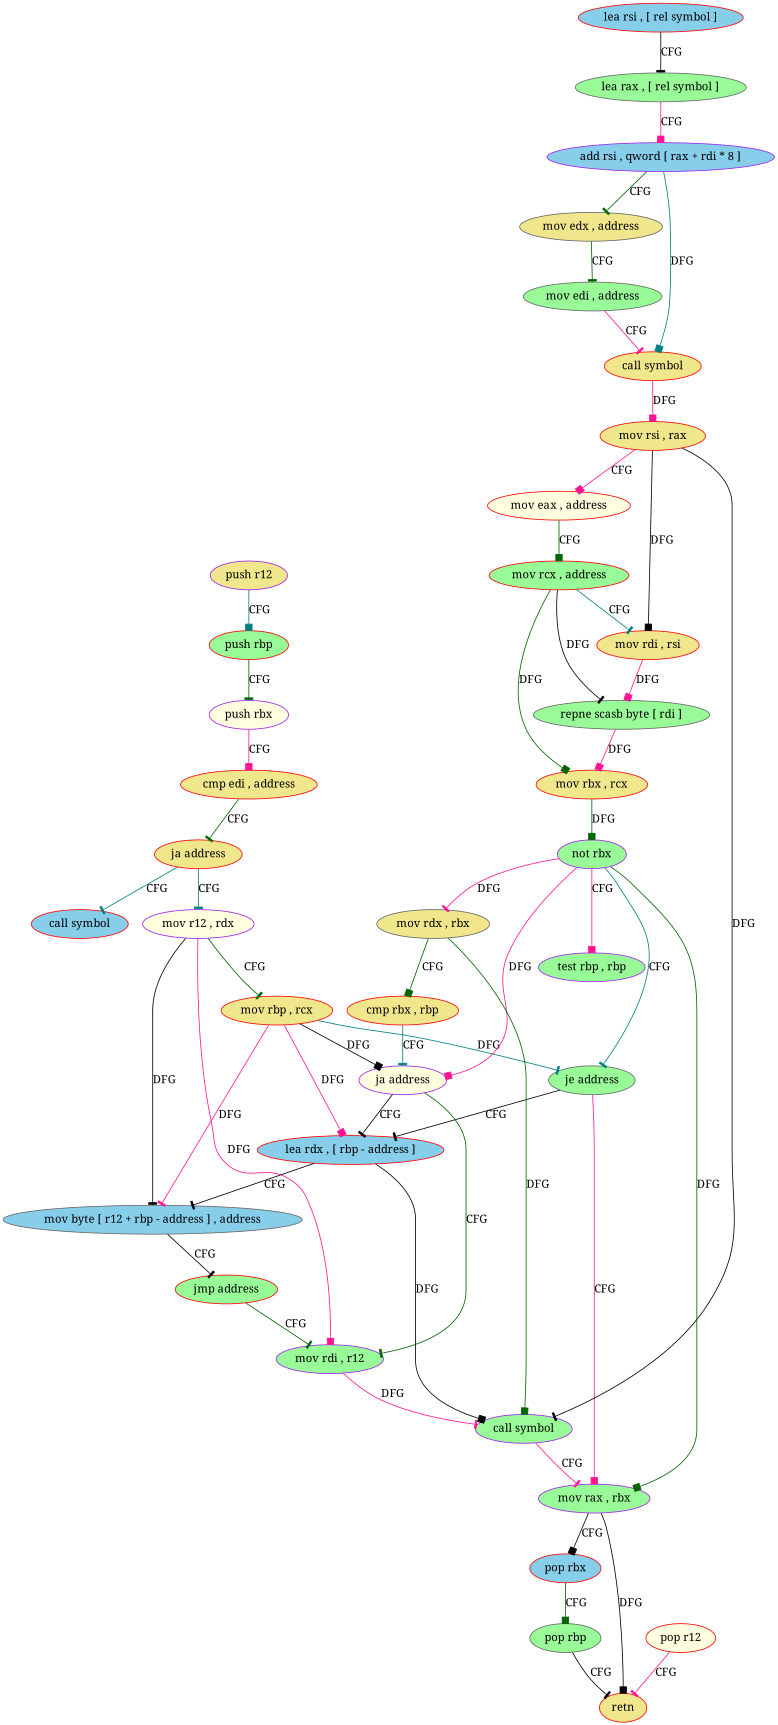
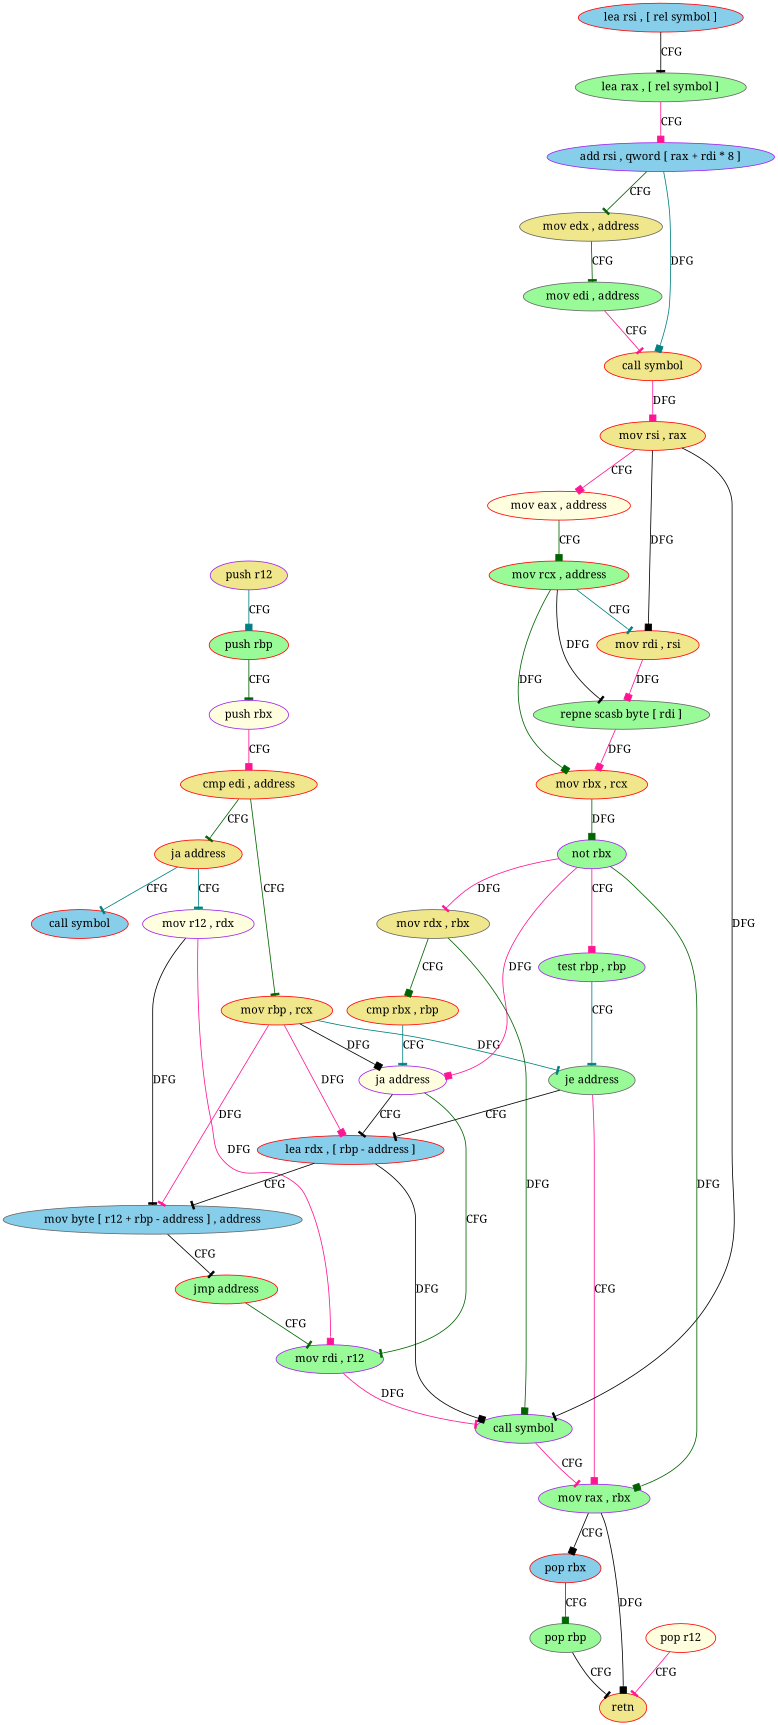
edge "not rbx" -> "je address": now "test rbp , rbp" -> "je address"
edge "mov r12 , rdx" -> "mov rbp , rcx": now "cmp edi , address" -> "mov rbp , rcx"
